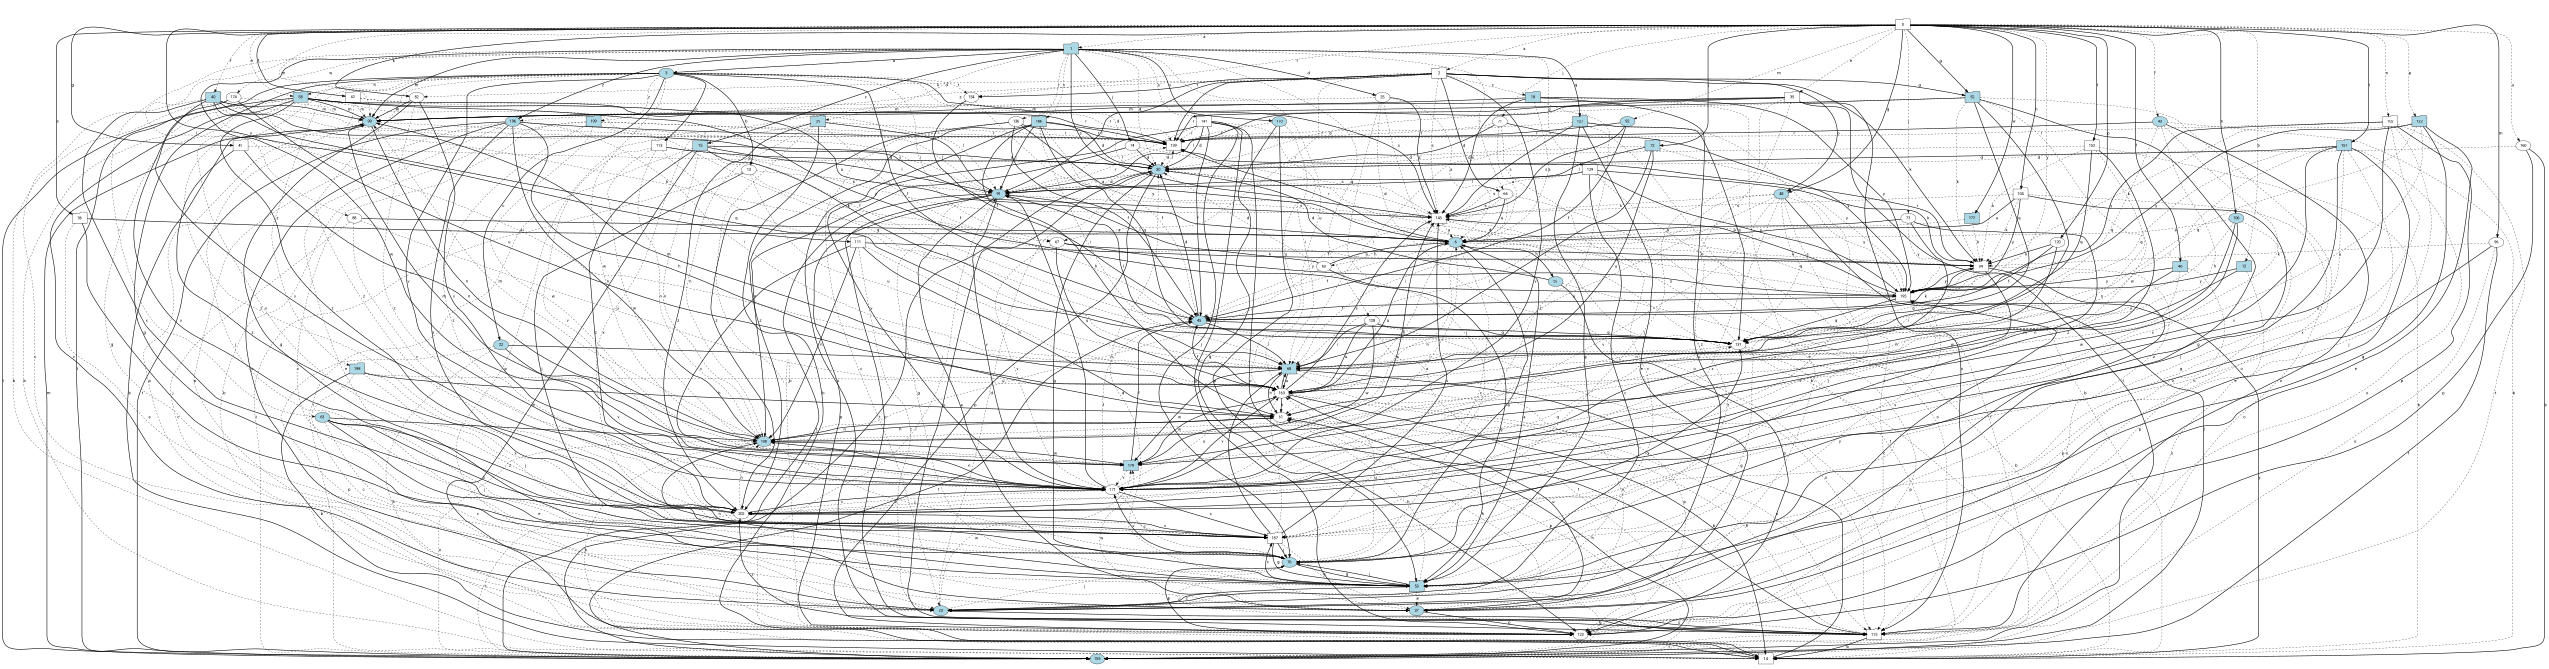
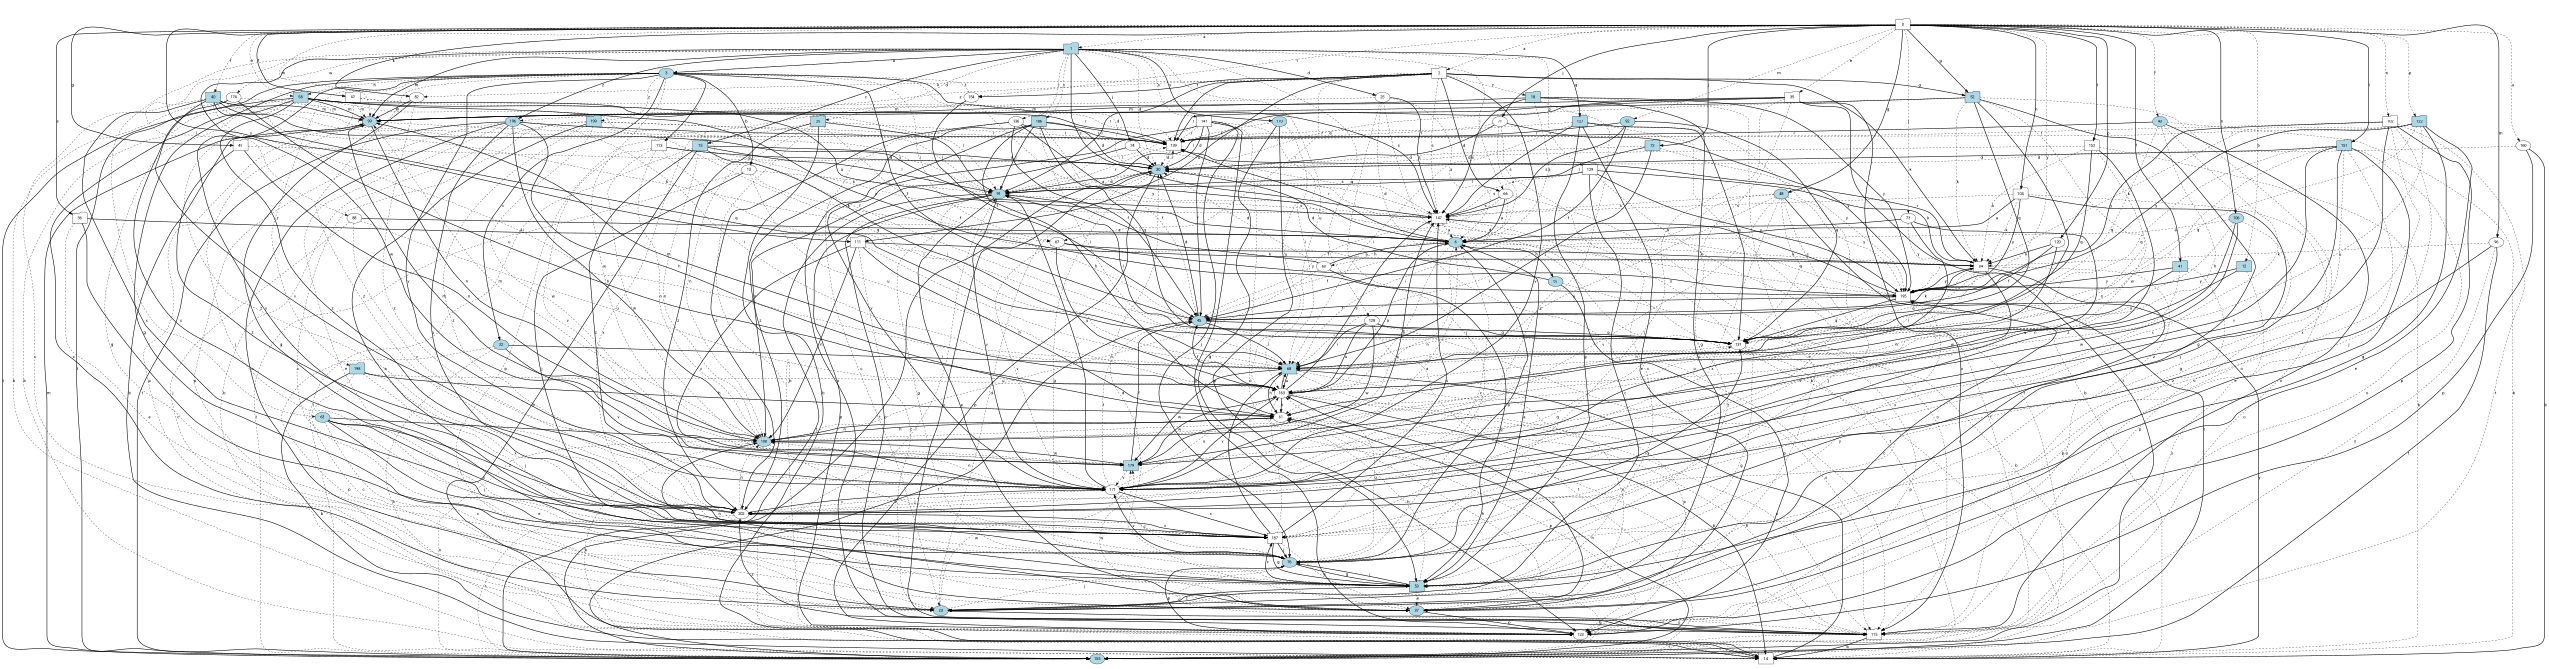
edge "0" -> "71": style dashed -> bold
edge "3" -> "154": reversed
edge "2" -> "48": now "2" -> "111"
edge "122" -> "139": added, label "r"
edge "92" -> "131": added, label "q"
node "143": label "143" -> "147"
node "172": removed
node "46": label "46" -> "41"
edge "12" -> "163": label "m" -> "u"
edge "35" -> "53": label "z" -> "g"
edge "72" -> "163": removed, label "u"
edge "127" -> "123": now "127" -> "155"
edge "3" -> "187": style dashed -> bold
edge "82" -> "171": removed, label "v"
edge "141" -> "115": style bold -> dashed
edge "171" -> "108": style bold -> dashed
edge "199" -> "37": added, label "e"
edge "30" -> "53": style bold -> dashed
